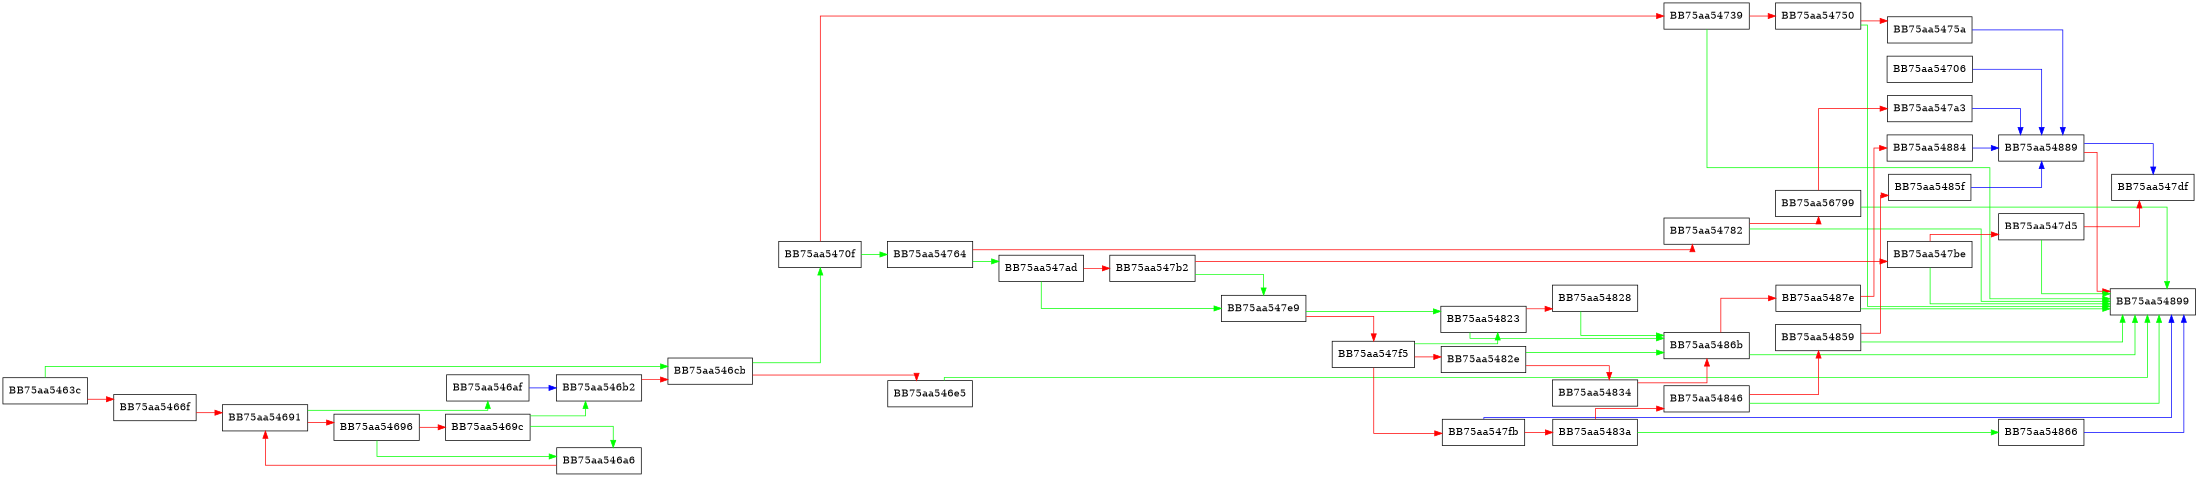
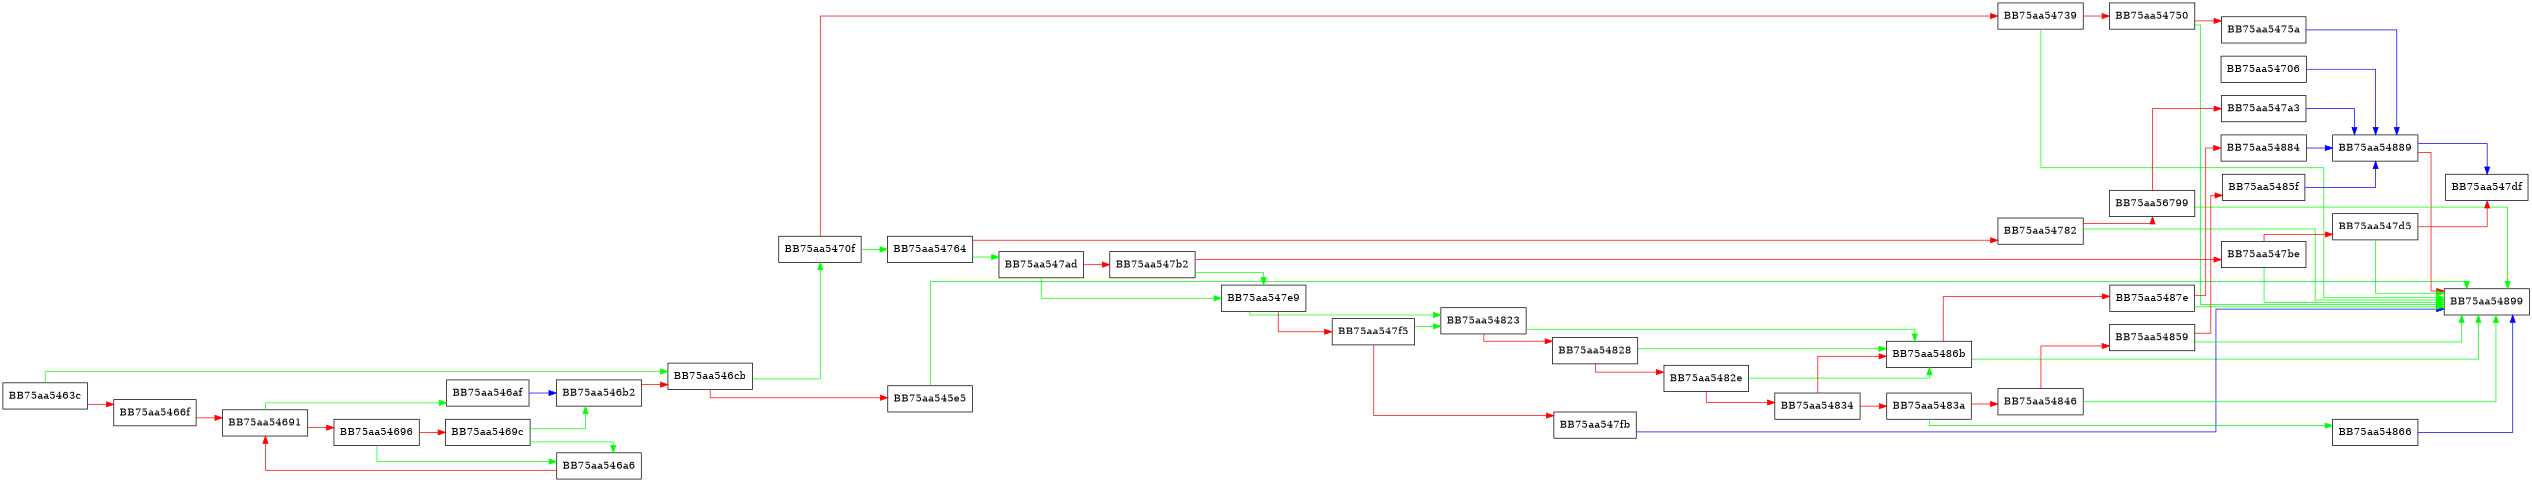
edge "BB75aa547f5" -> "BB75aa5482e": now "BB75aa54828" -> "BB75aa5482e"
node "BB75aa546e5": label "BB75aa546e5" -> "BB75aa545e5"
edge "BB75aa547fb" -> "BB75aa5483a": now "BB75aa54834" -> "BB75aa5483a"
